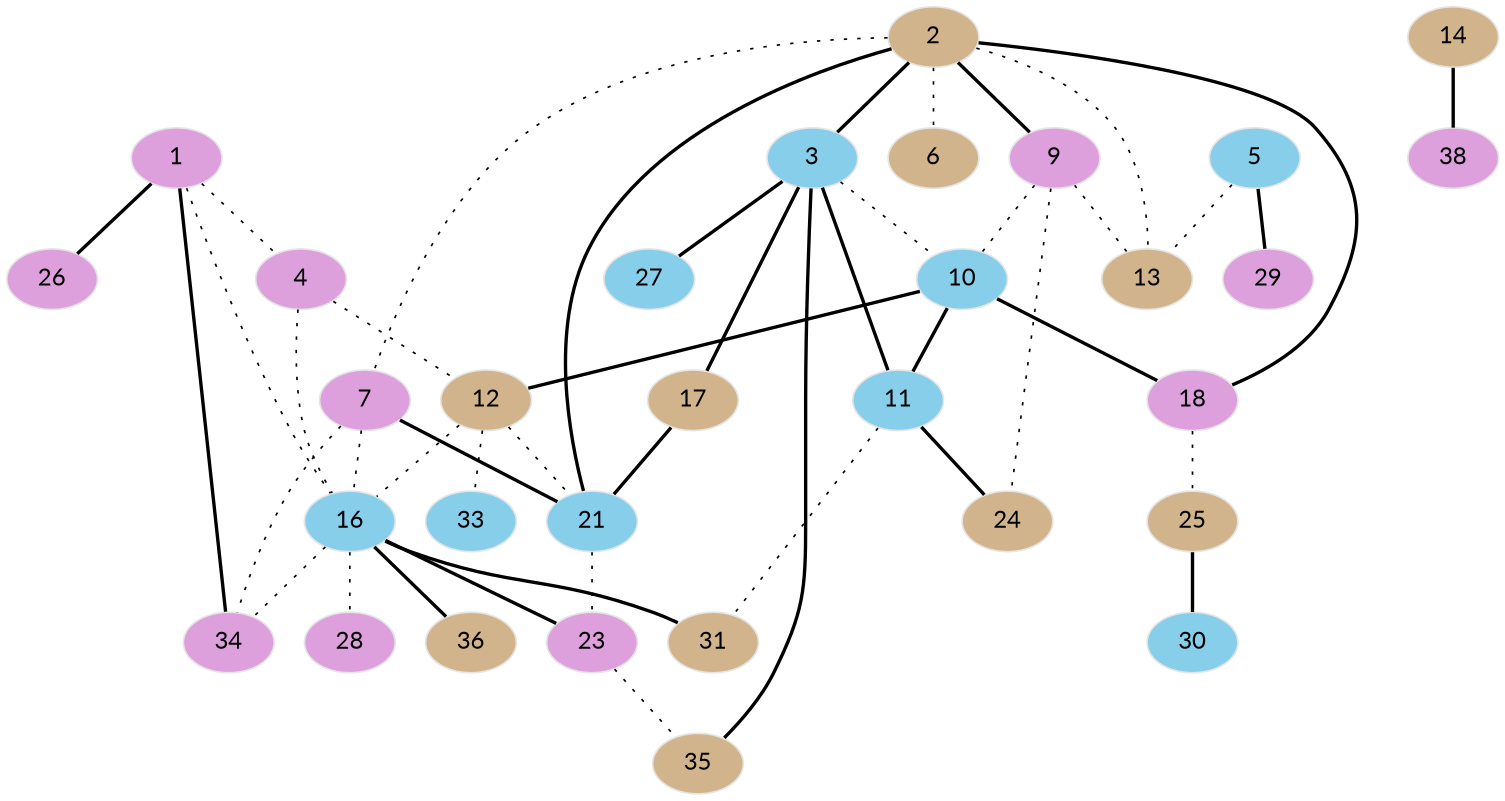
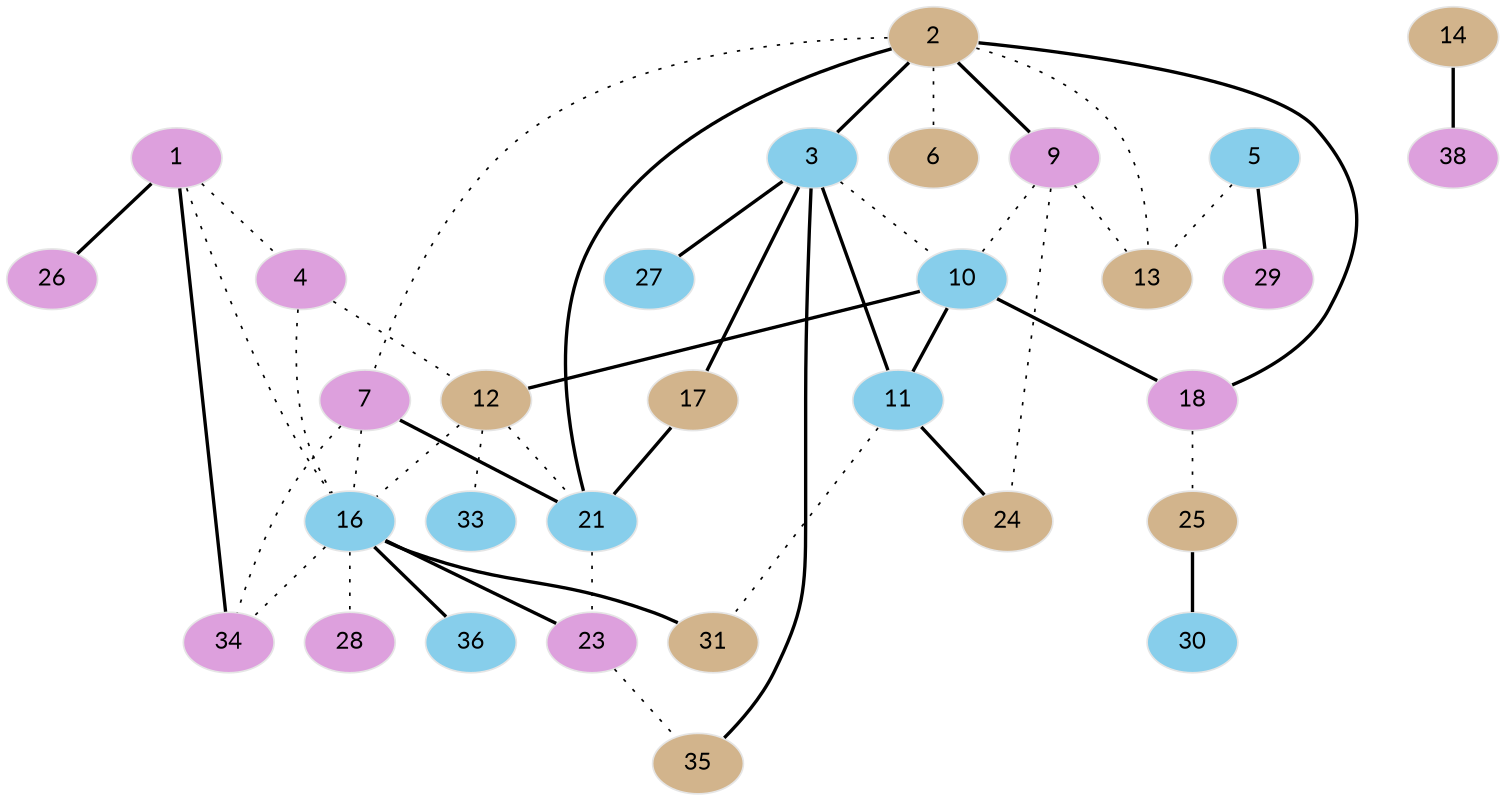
node "36": fillcolor tan -> skyblue
